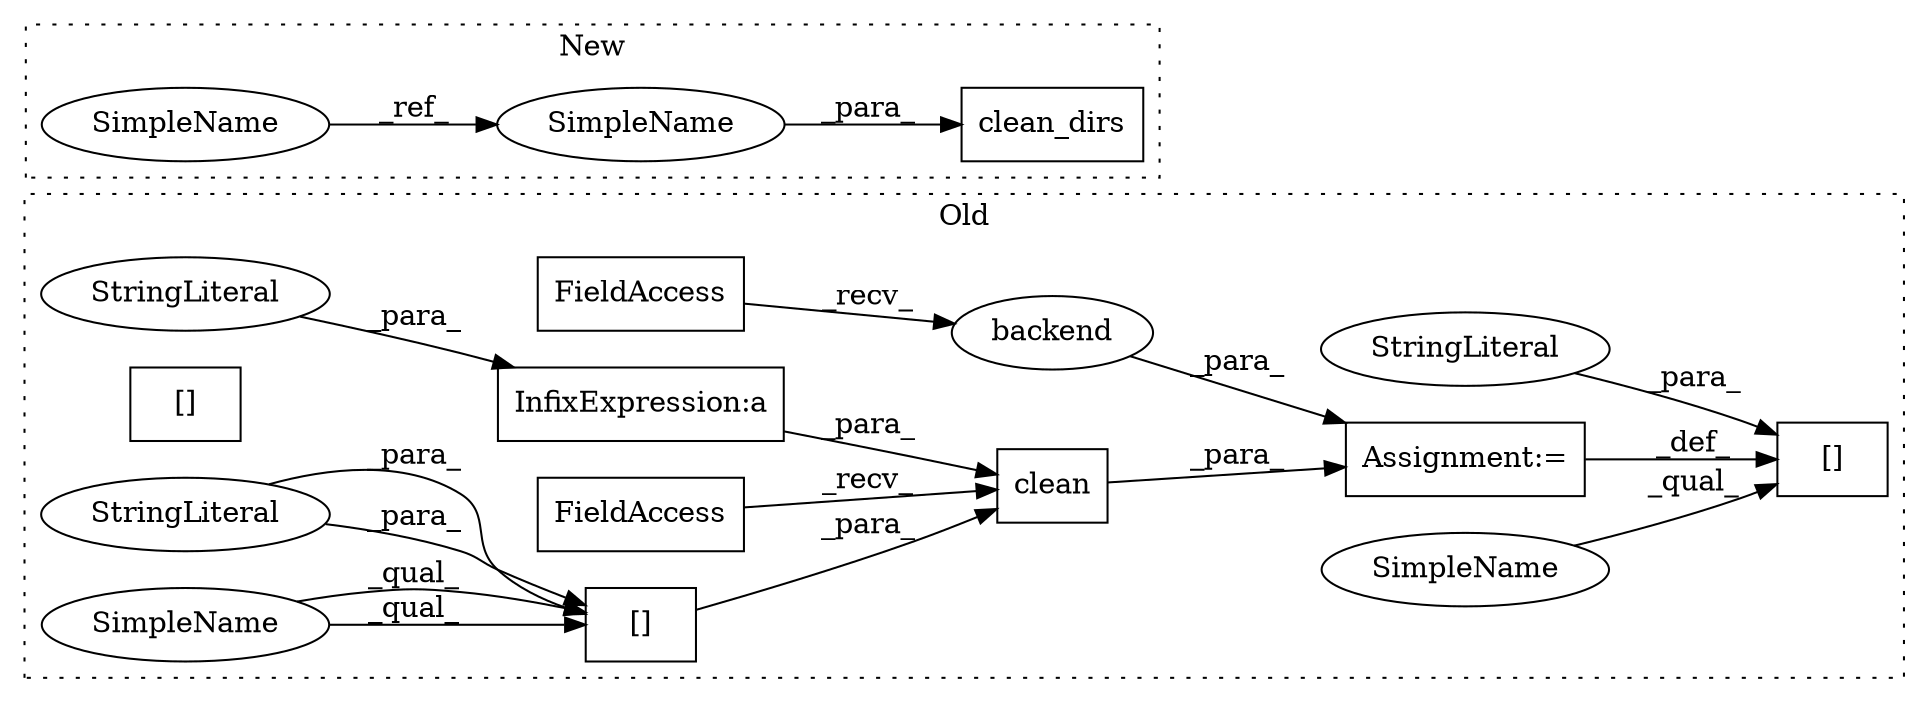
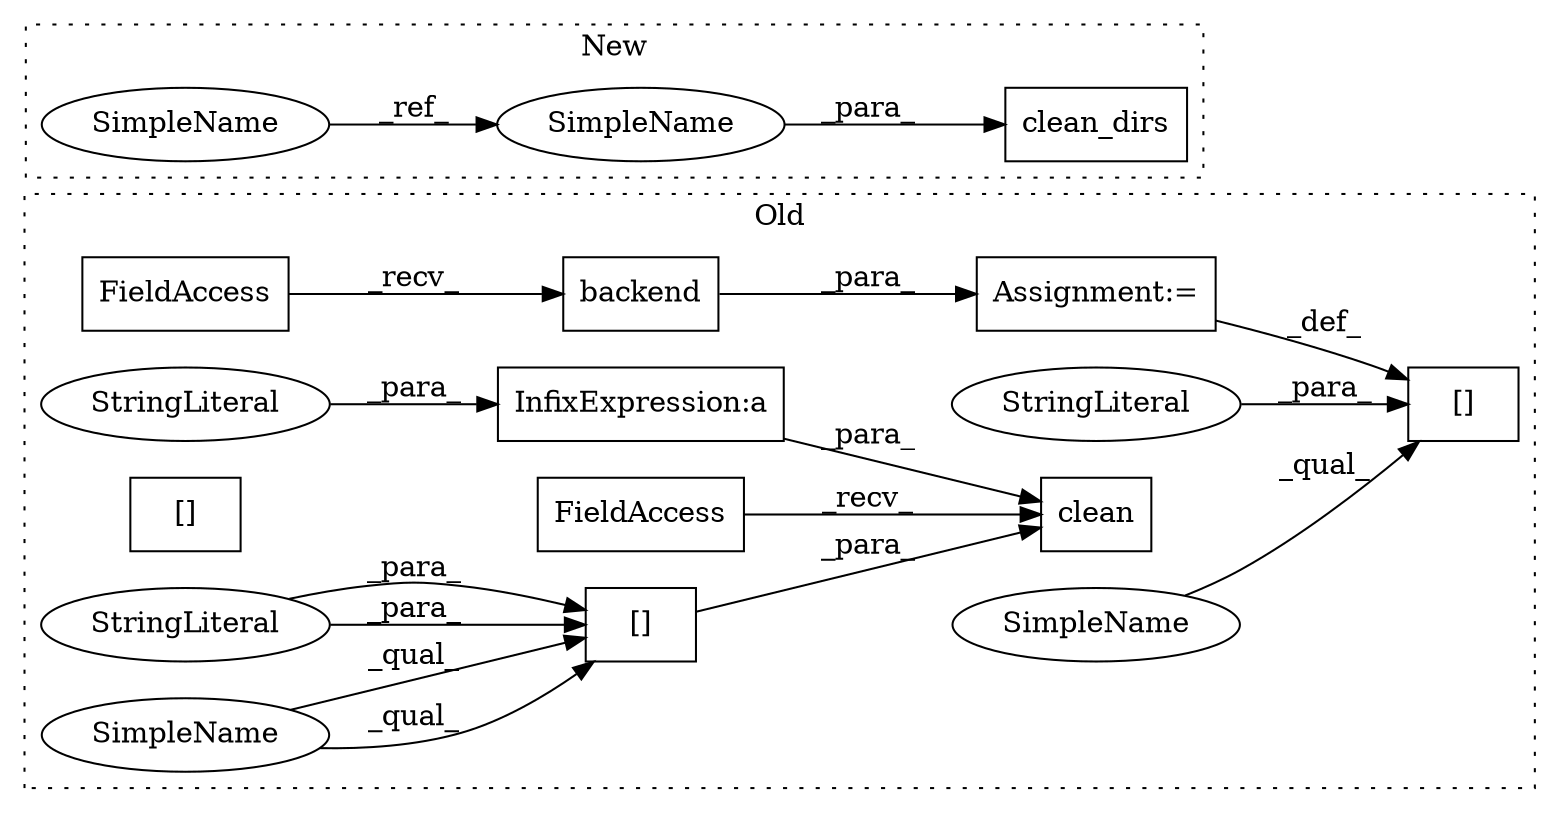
node "backend": shape ellipse -> box
edge "clean" -> "Assignment:=": removed, label "_para_"
